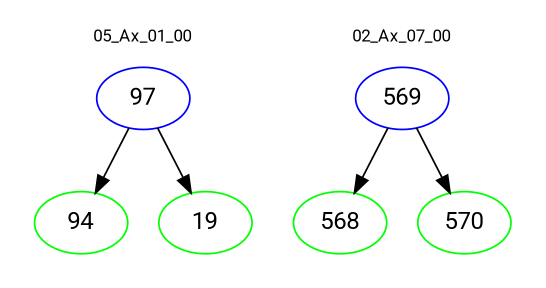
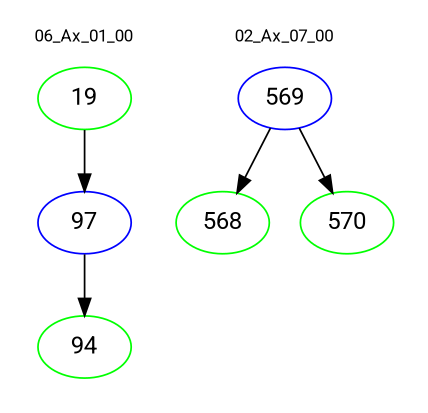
cluster "05_Ax_01_00": label "05_Ax_01_00" -> "06_Ax_01_00"
edge "97" -> "19": reversed
